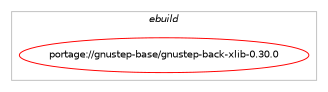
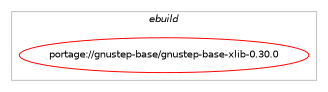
node "portage://gnustep-base/gnustep-back-xlib-0.30.0": label "portage://gnustep-base/gnustep-back-xlib-0.30.0" -> "portage://gnustep-base/gnustep-base-xlib-0.30.0"
